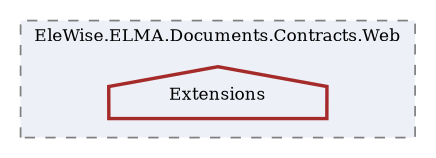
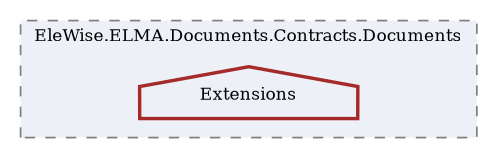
cluster "EleWise.ELMA.Documents.Contracts.Web": label "EleWise.ELMA.Documents.Contracts.Web" -> "EleWise.ELMA.Documents.Contracts.Documents"
